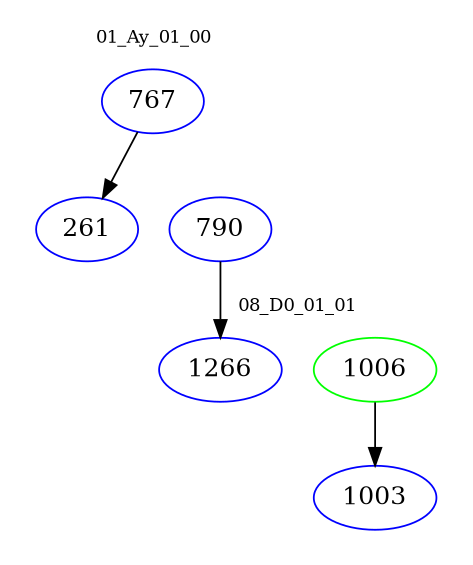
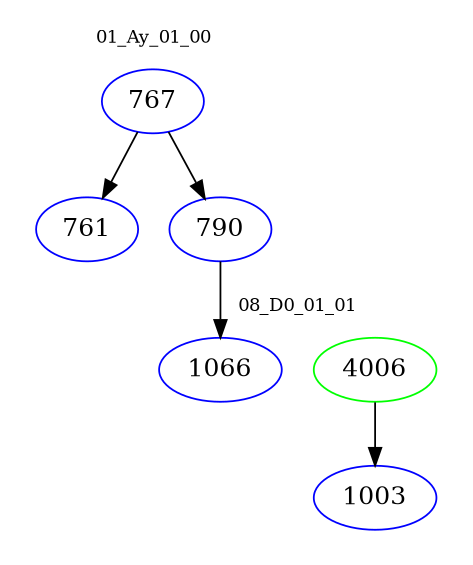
edge "767" -> "790": added
node "261": label "261" -> "761"
node "1266": label "1266" -> "1066"
node "1006": label "1006" -> "4006"
